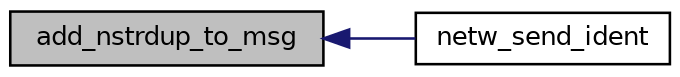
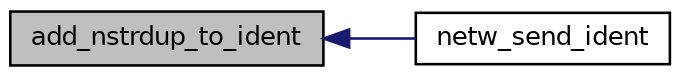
node "add_nstrdup_to_msg": label "add_nstrdup_to_msg" -> "add_nstrdup_to_ident"
